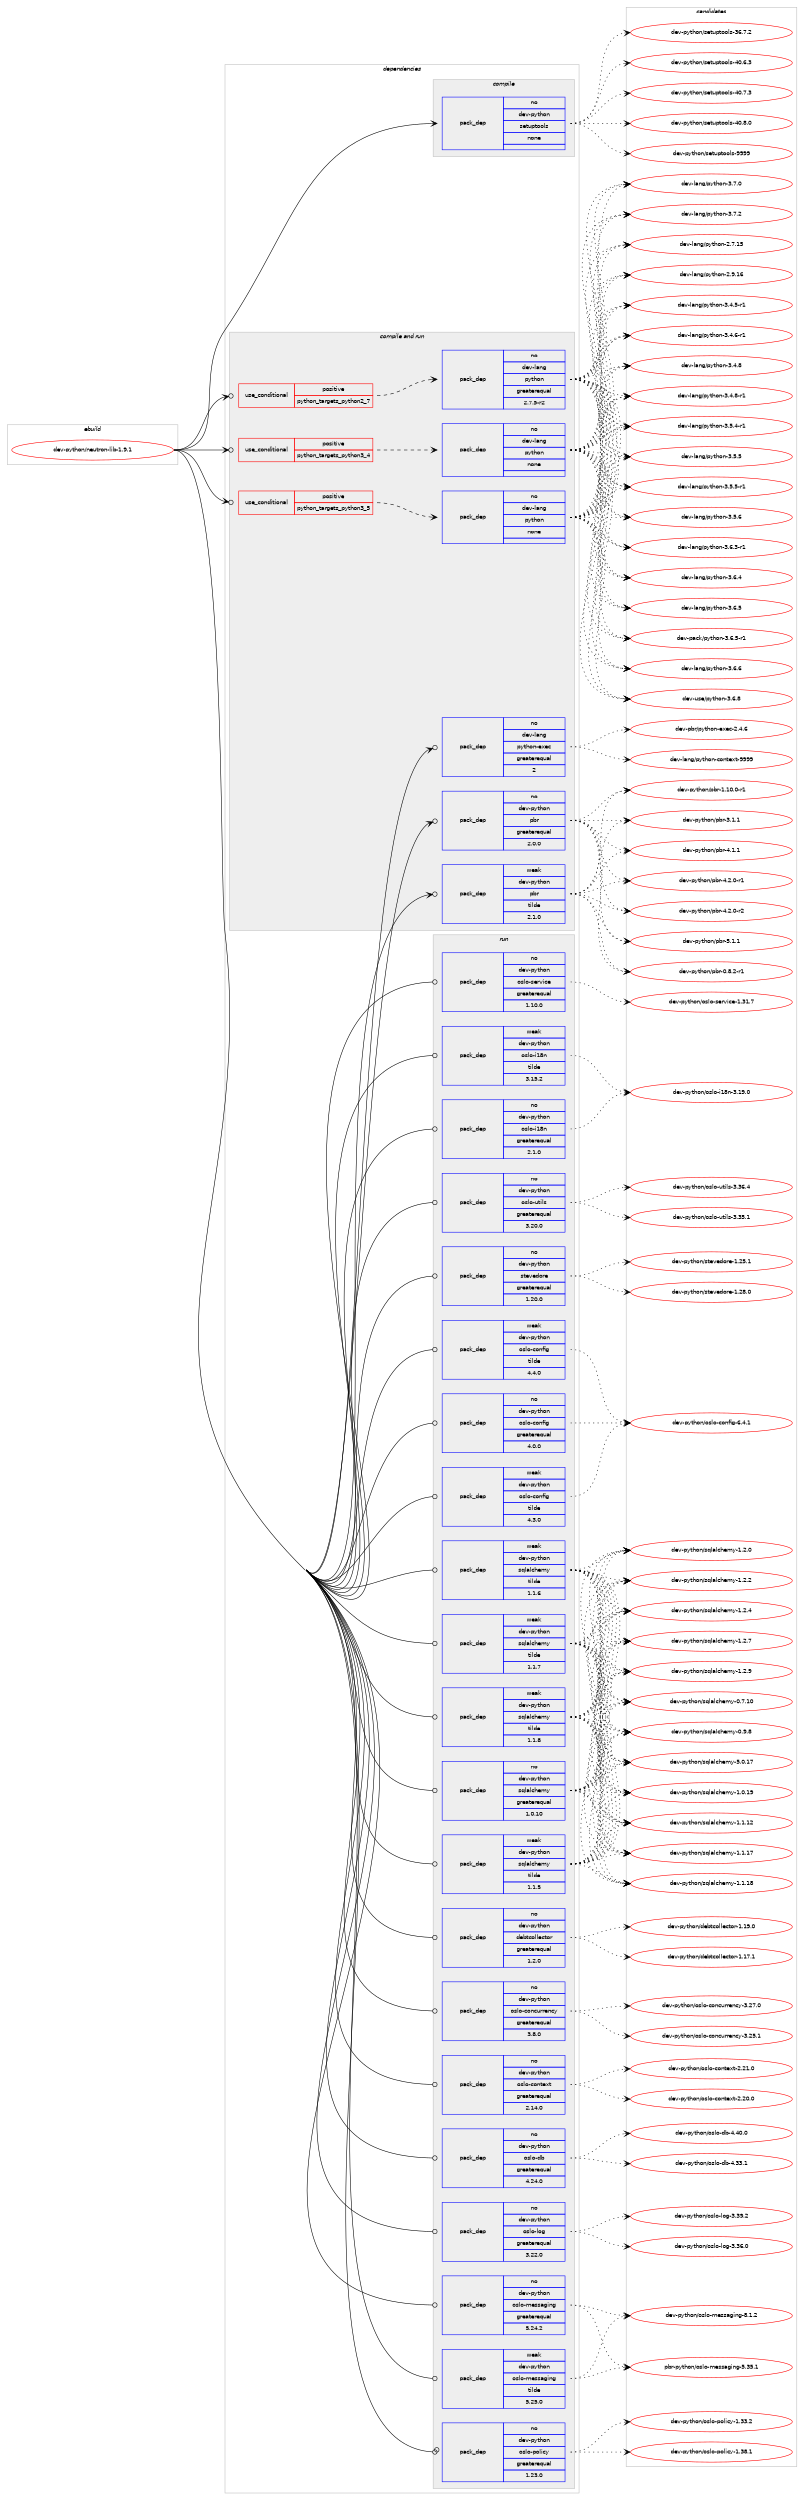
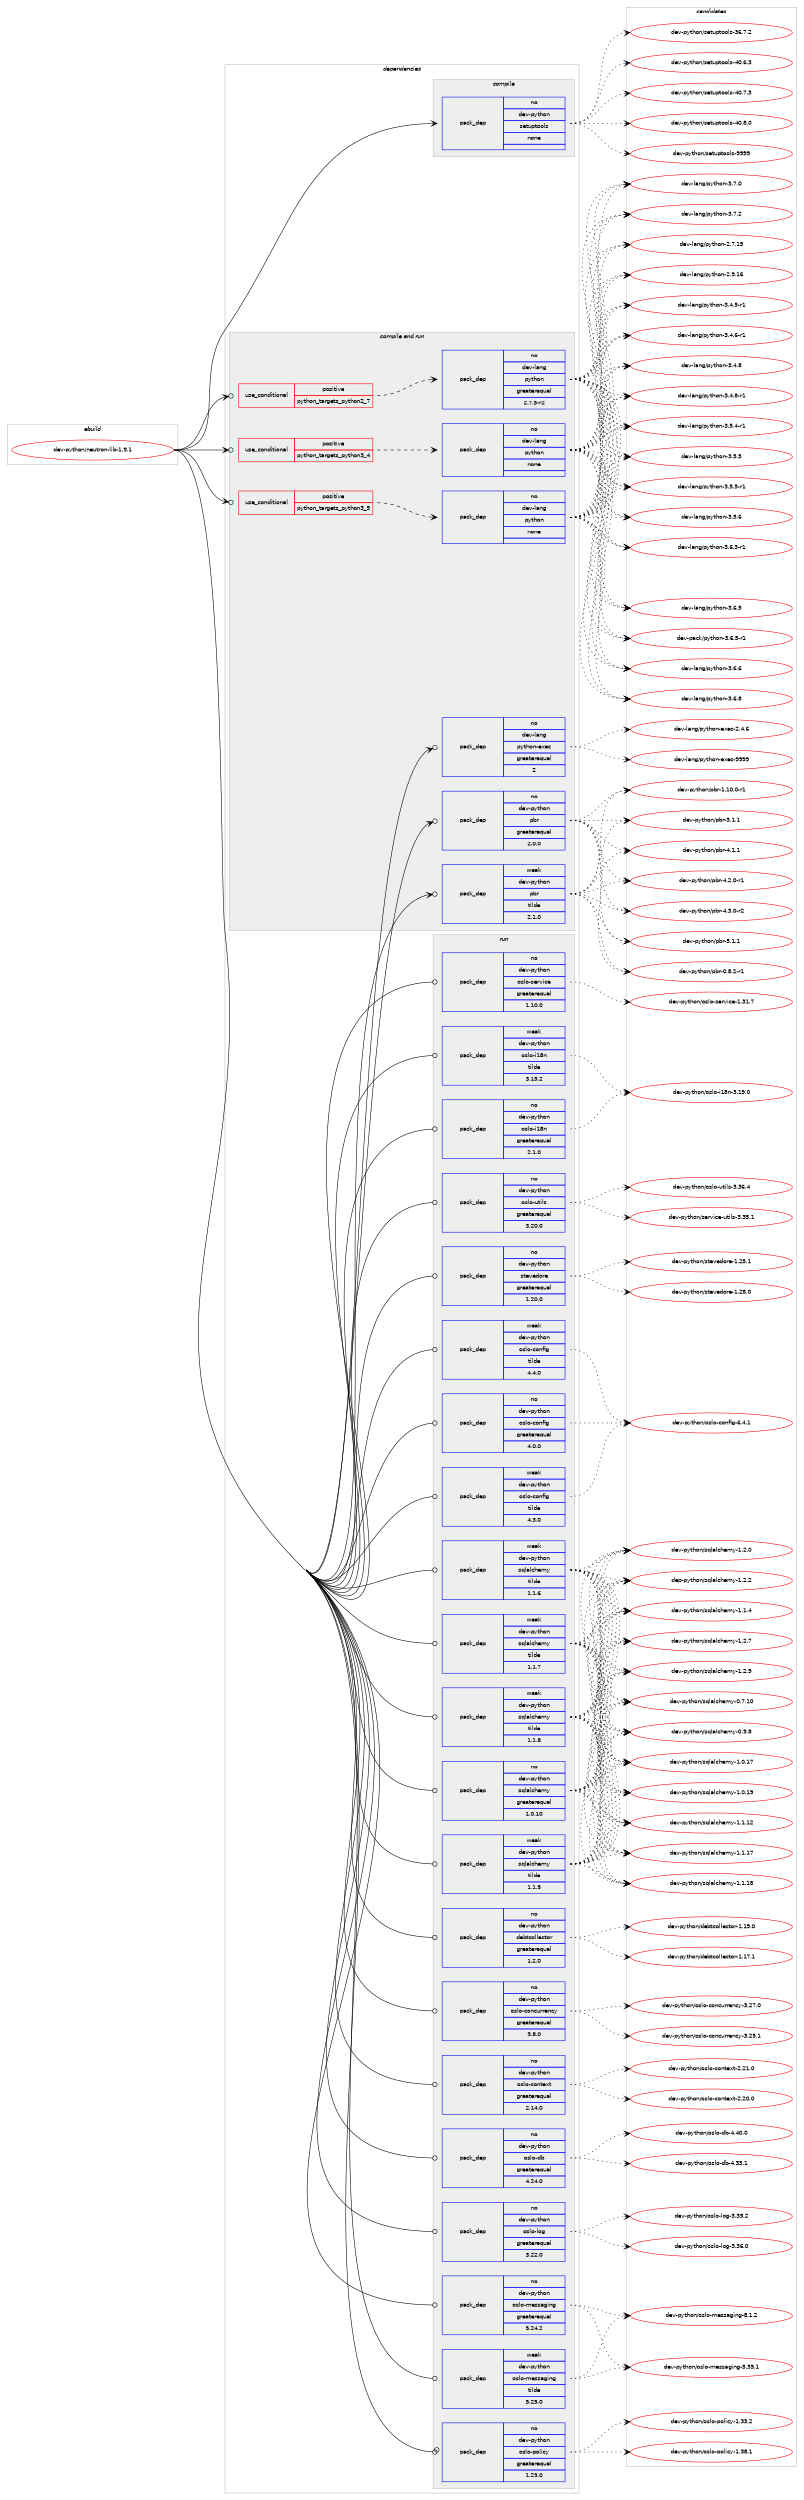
node "dev-lang/python-3.6.4": removed
node "dev-use/python-3.6.8": label "dev-use/python-3.6.8" -> "dev-lang/python-3.6.8"
node "dev-pbr/python-exec-2.4.6": label "dev-pbr/python-exec-2.4.6" -> "dev-lang/python-exec-2.4.6"
node "dev-lang/python-context-9999": label "dev-lang/python-context-9999" -> "dev-lang/python-exec-9999"
node "dev-python/pbr-4.2.0-r2": label "dev-python/pbr-4.2.0-r2" -> "dev-python/pbr-4.3.0-r2"
node "dev-python/oslo-utils-3.35.1": label "dev-python/oslo-utils-3.35.1" -> "dev-python/service-utils-3.35.1"
node "dev-python/sqlalchemy-1.2.2": label "dev-python/sqlalchemy-1.2.2" -> "dep-python/sqlalchemy-1.2.2"
node "dev-python/sqlalchemy-1.2.4": label "dev-python/sqlalchemy-1.2.4" -> "dev-python/sqlalchemy-1.1.4"
node "dev-python/sqlalchemy-5.0.17": label "dev-python/sqlalchemy-5.0.17" -> "dev-python/sqlalchemy-1.0.17"
node "pbr-python/oslo-messaging-5.35.1": label "pbr-python/oslo-messaging-5.35.1" -> "dev-python/oslo-messaging-5.35.1"
